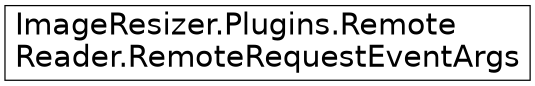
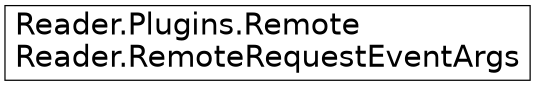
node "ImageResizer.Plugins.Remote Reader.RemoteRequestEventArgs": label "ImageResizer.Plugins.Remote Reader.RemoteRequestEventArgs" -> "Reader.Plugins.Remote Reader.RemoteRequestEventArgs"
